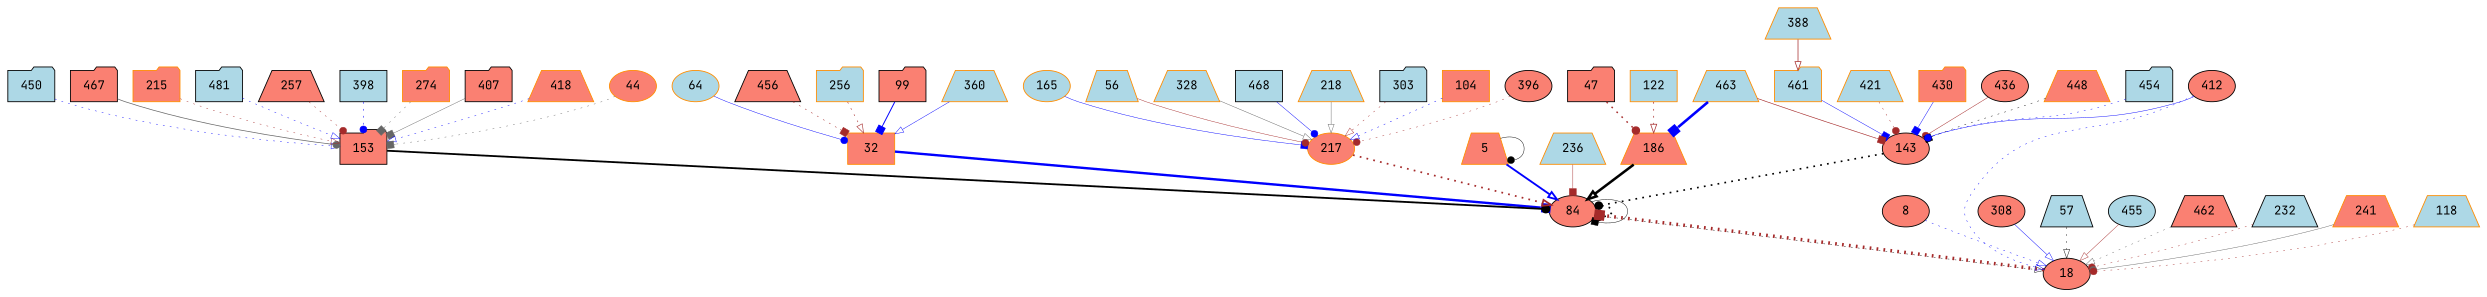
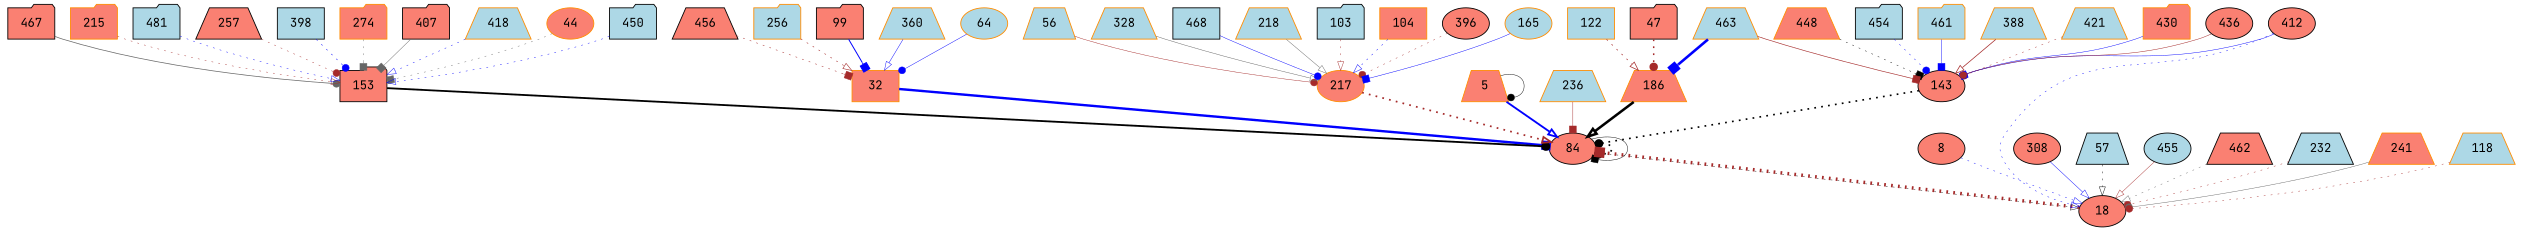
edge "388" -> "461": now "388" -> "143"
node "418": fillcolor salmon -> lightblue
node "303": label "303" -> "103"
